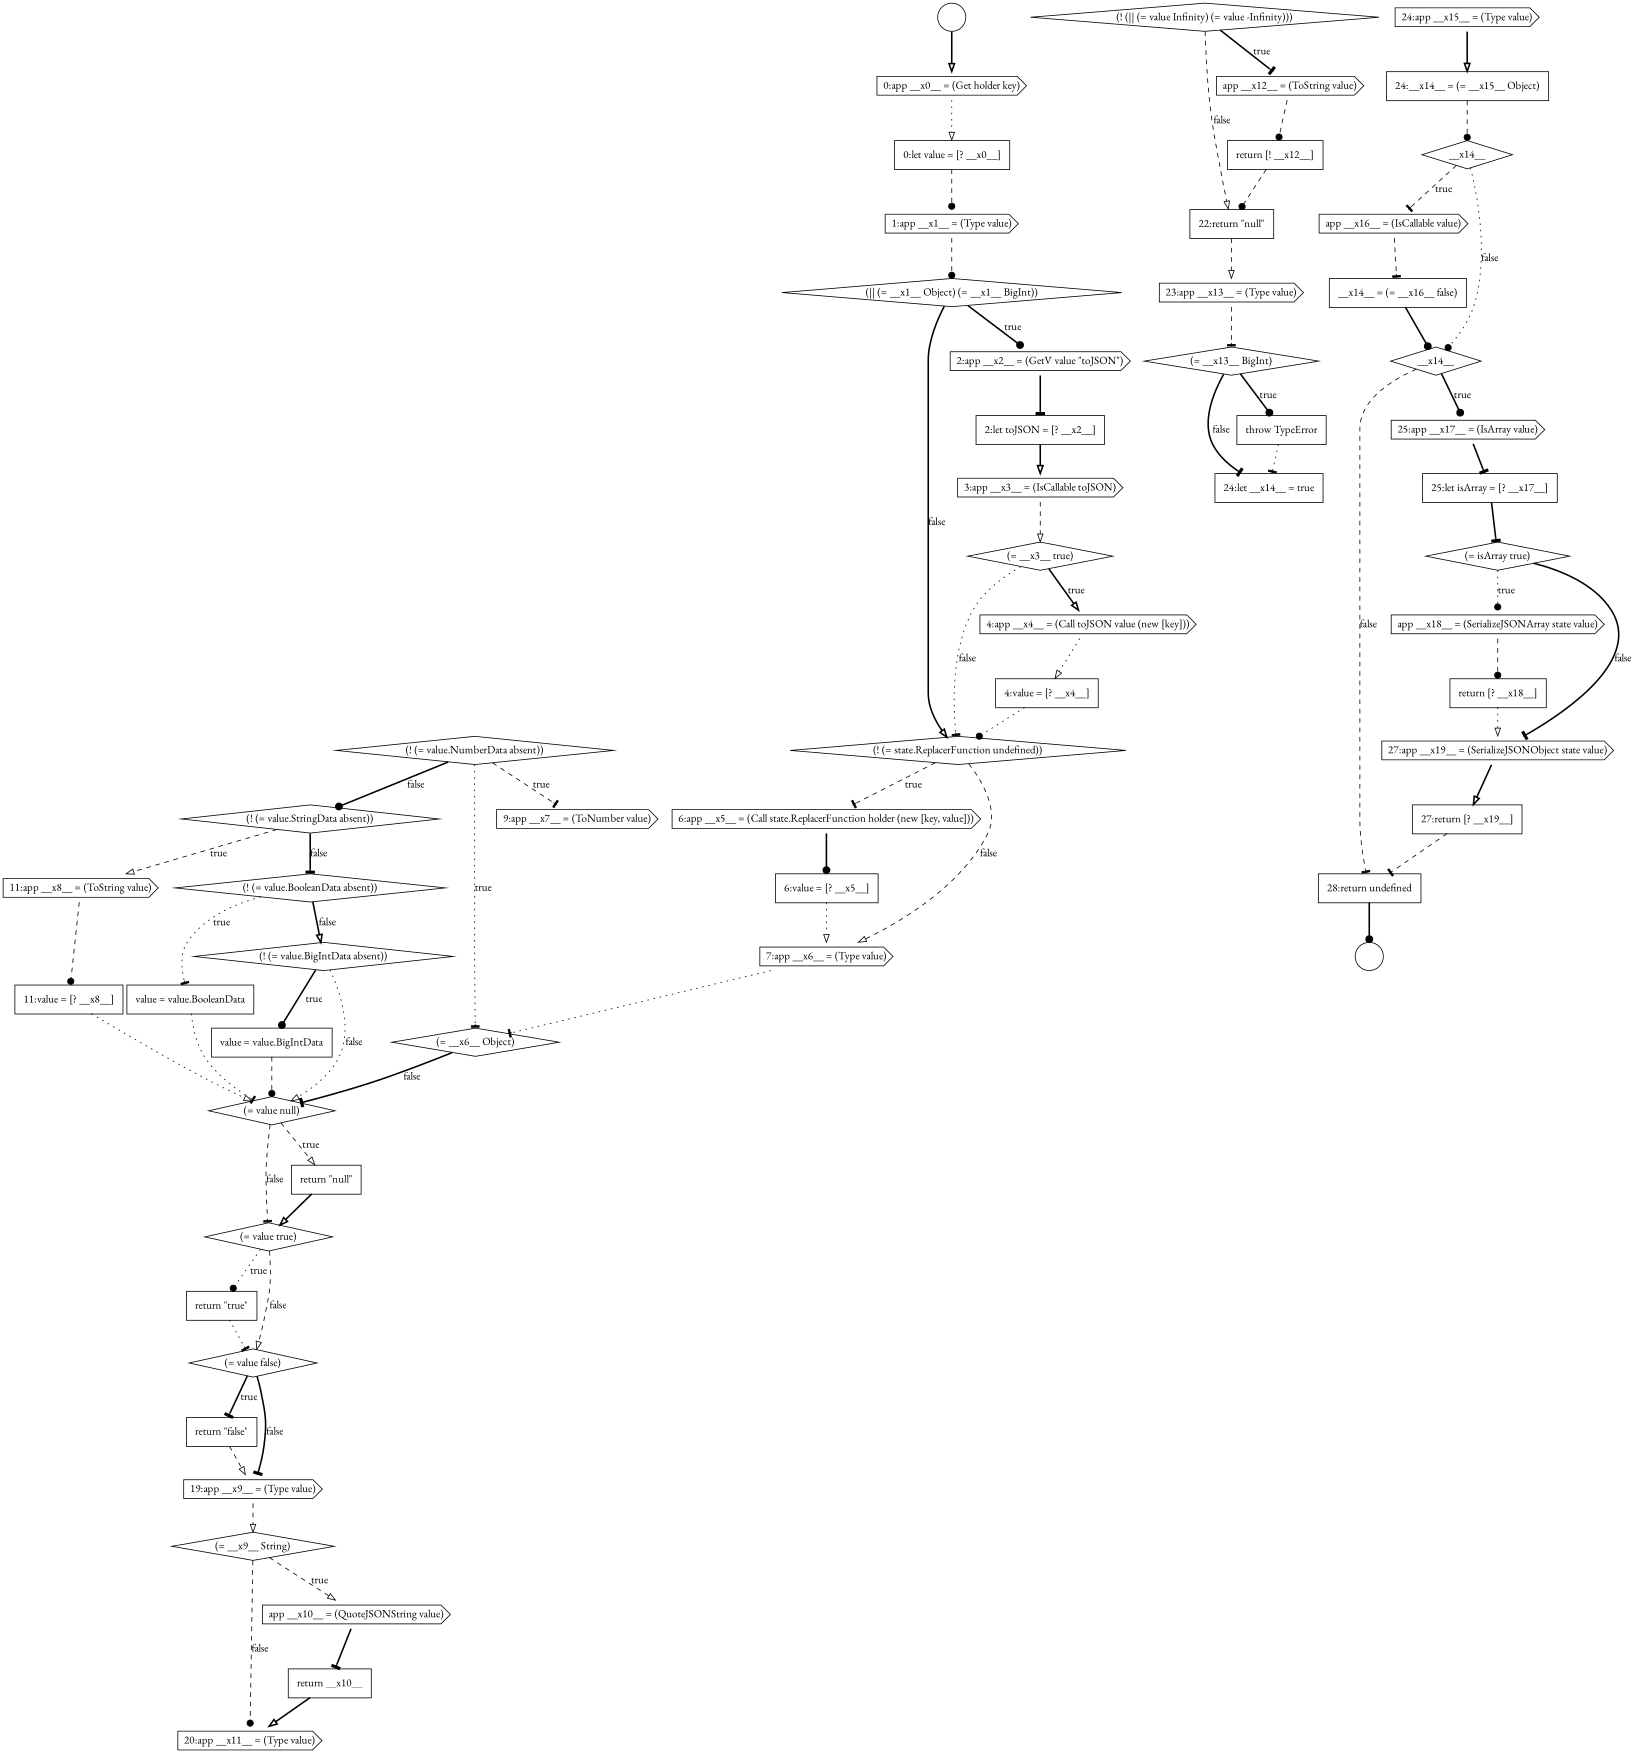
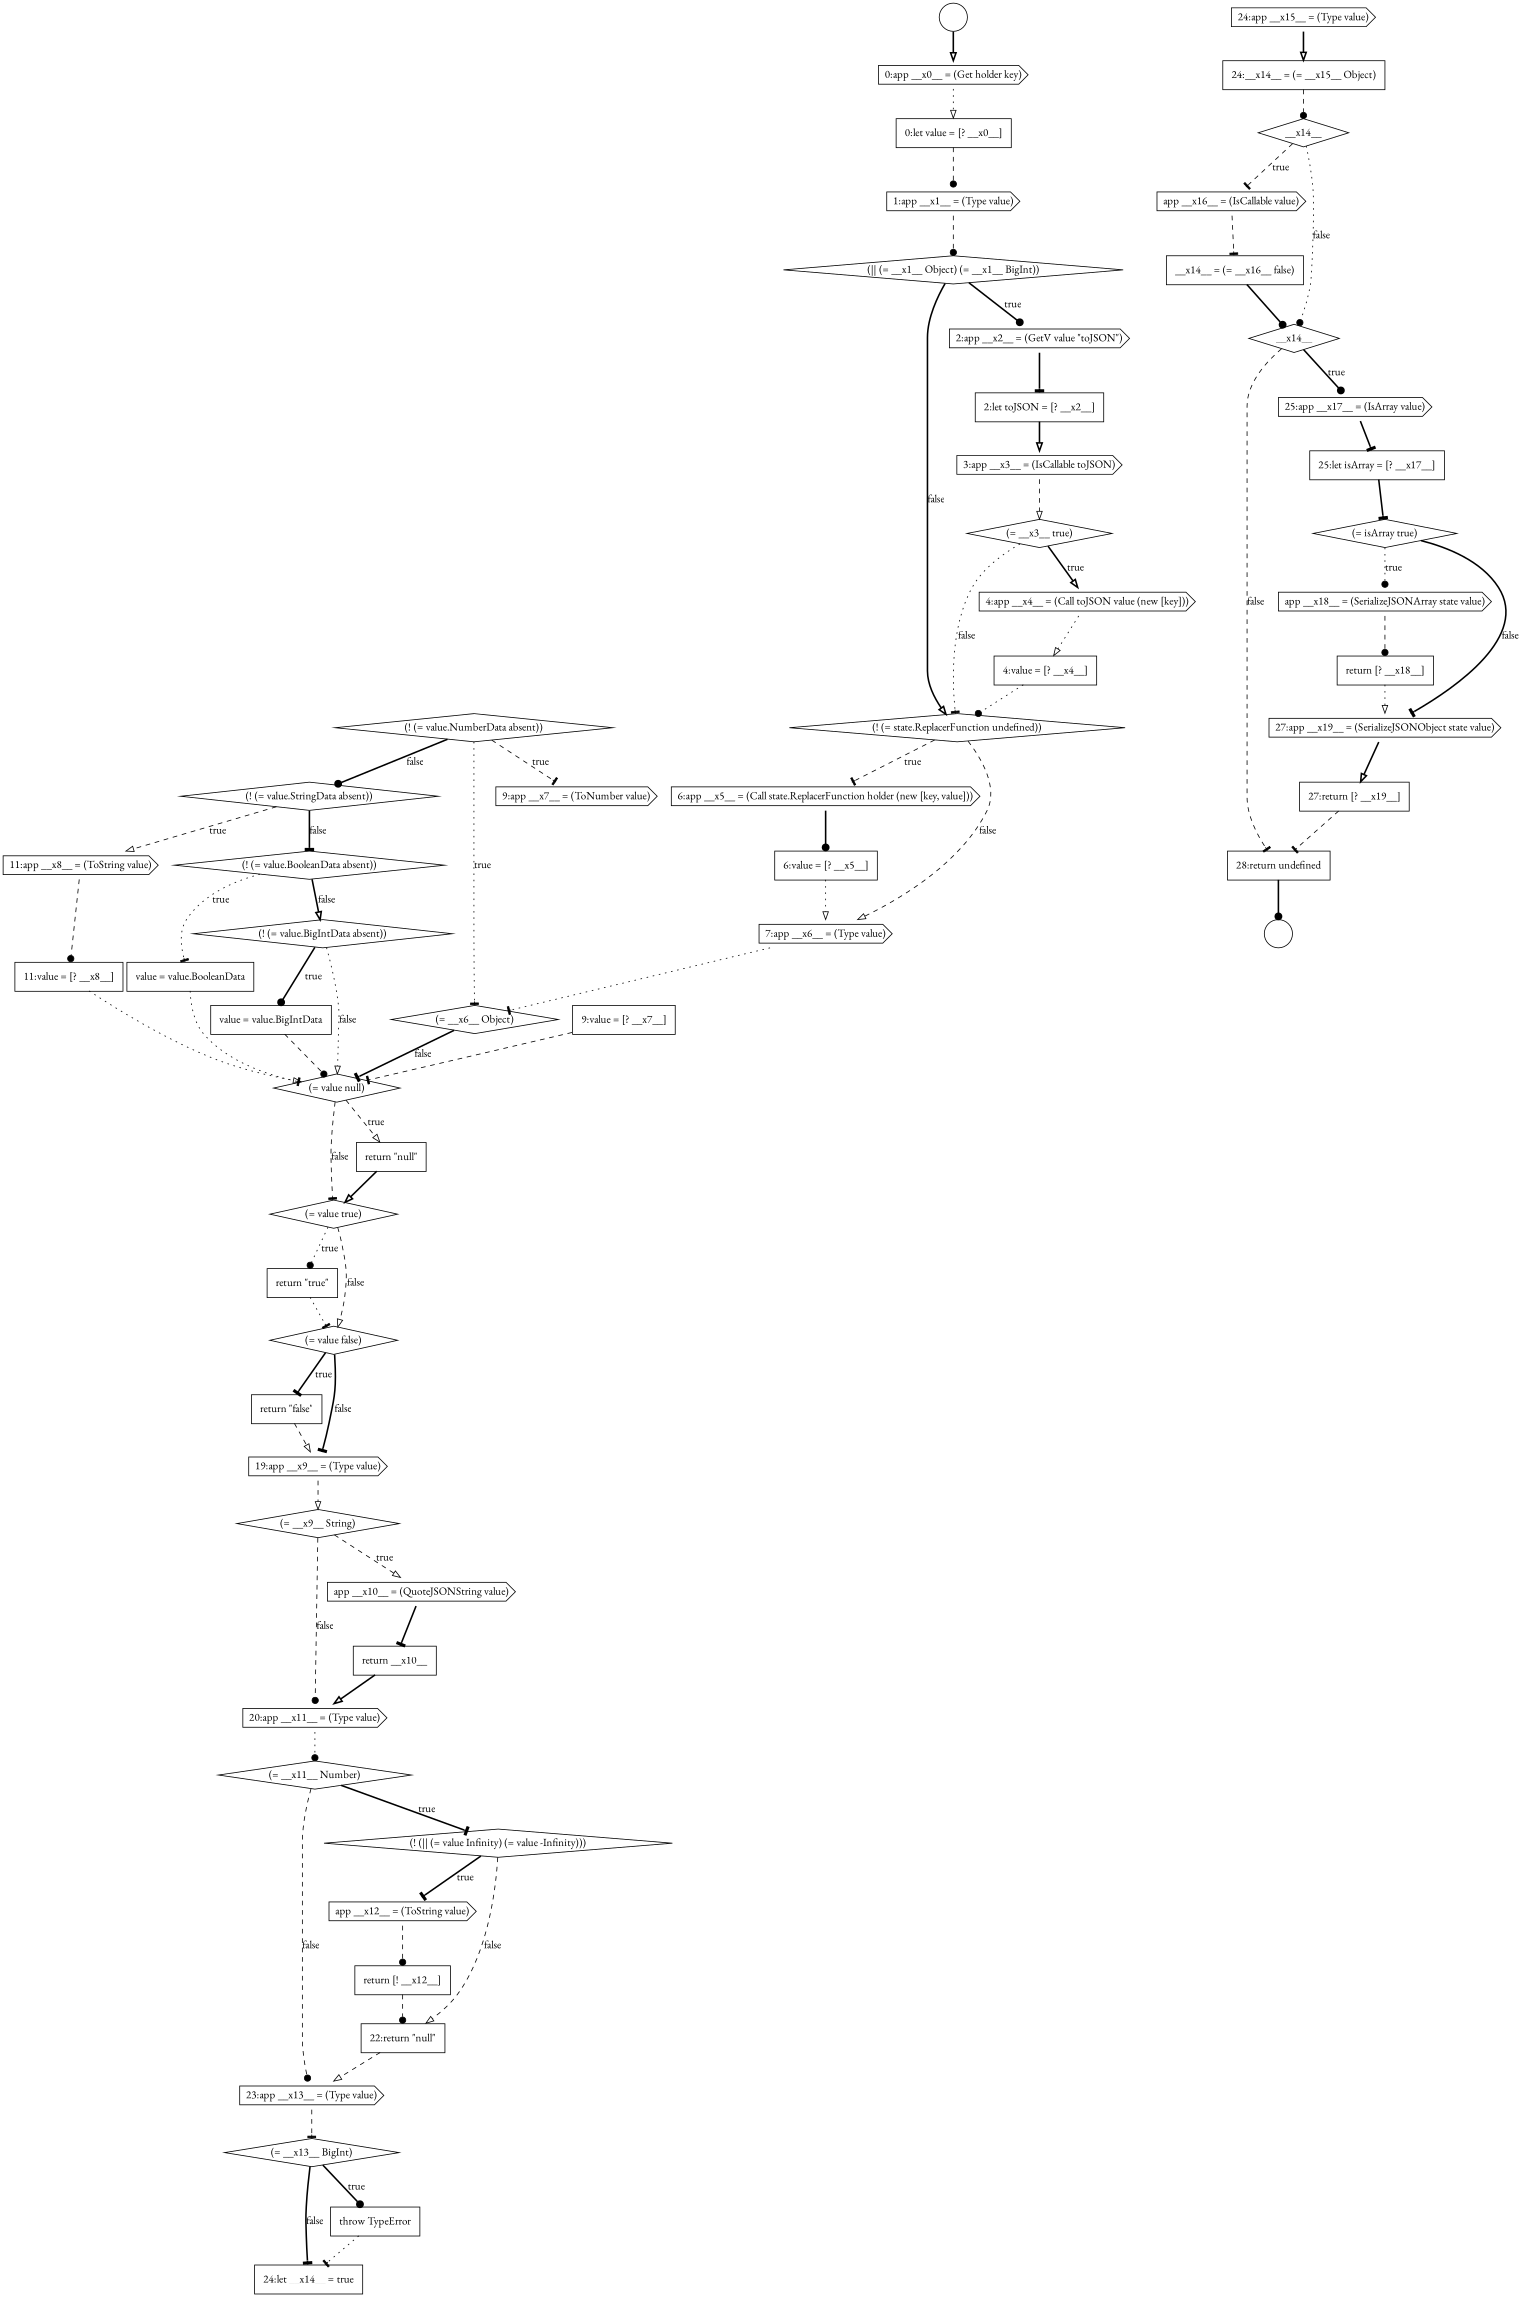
node "9:value = [? __x7__]": added
node "(= __x11__ Number)": added
